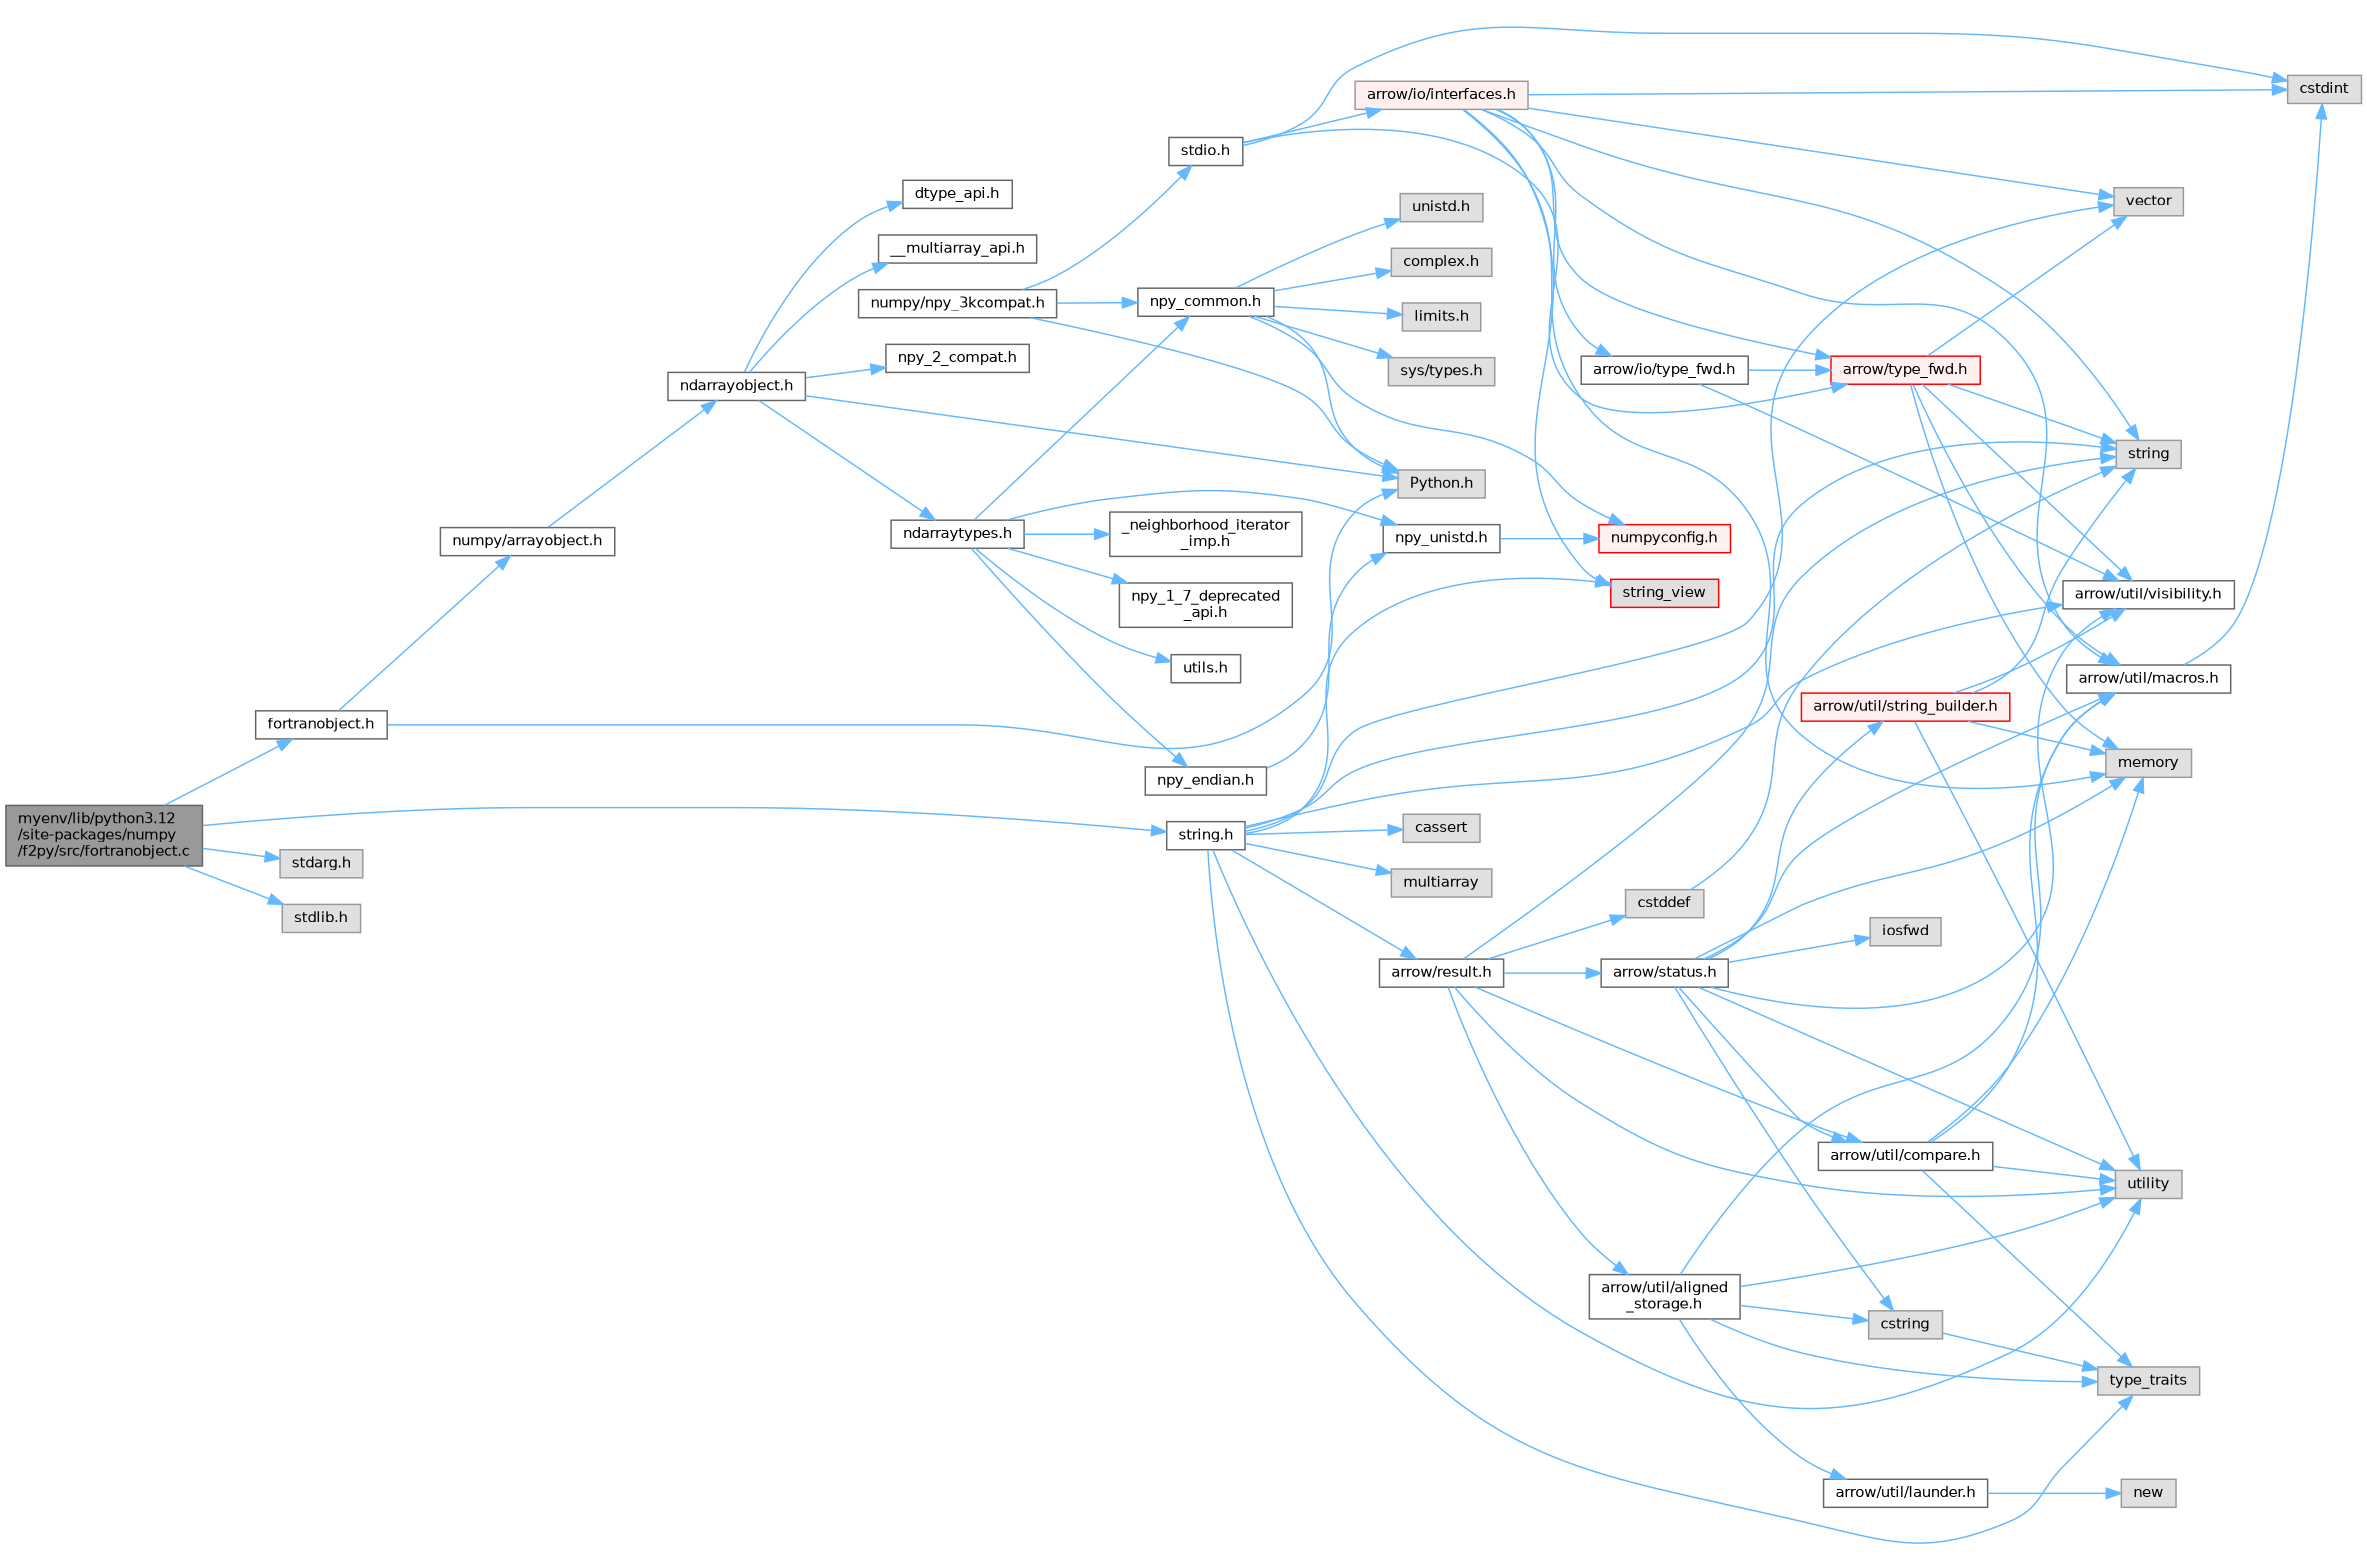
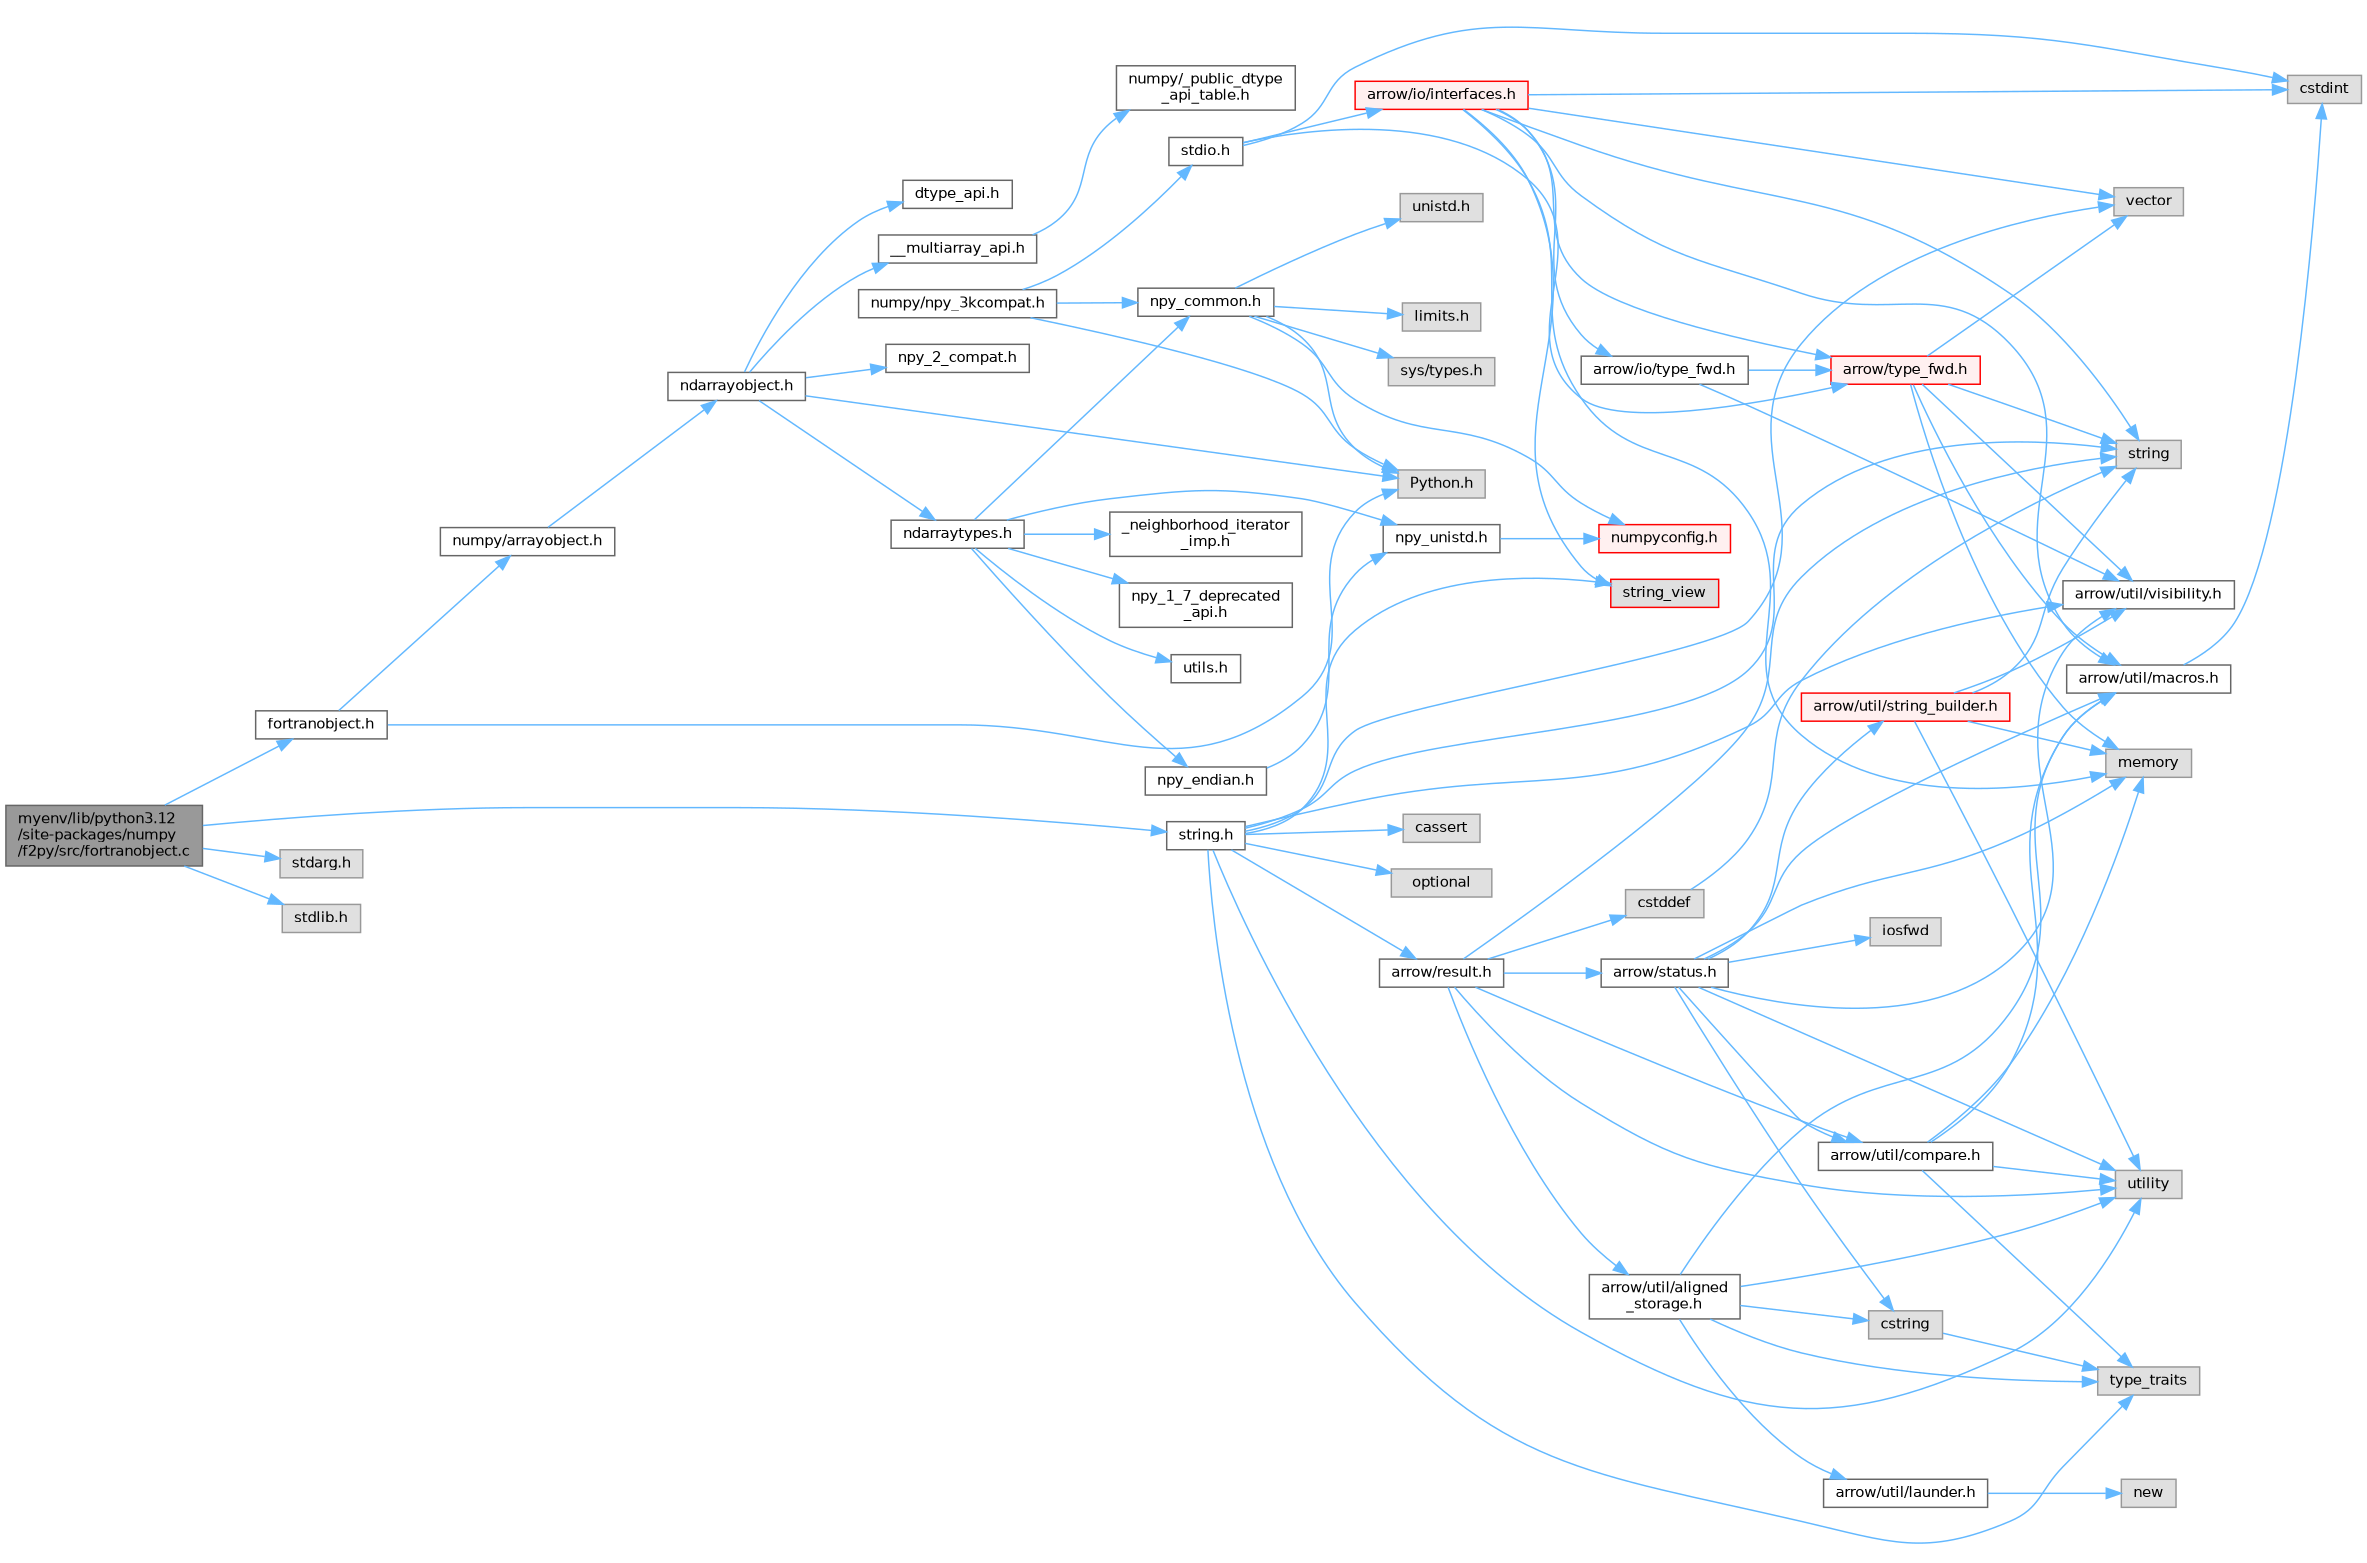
node "numpy/_public_dtype _api_table.h": added
node "arrow/io/interfaces.h": color grey60 -> red
node "complex.h": removed
node "multiarray": label "multiarray" -> "optional"
